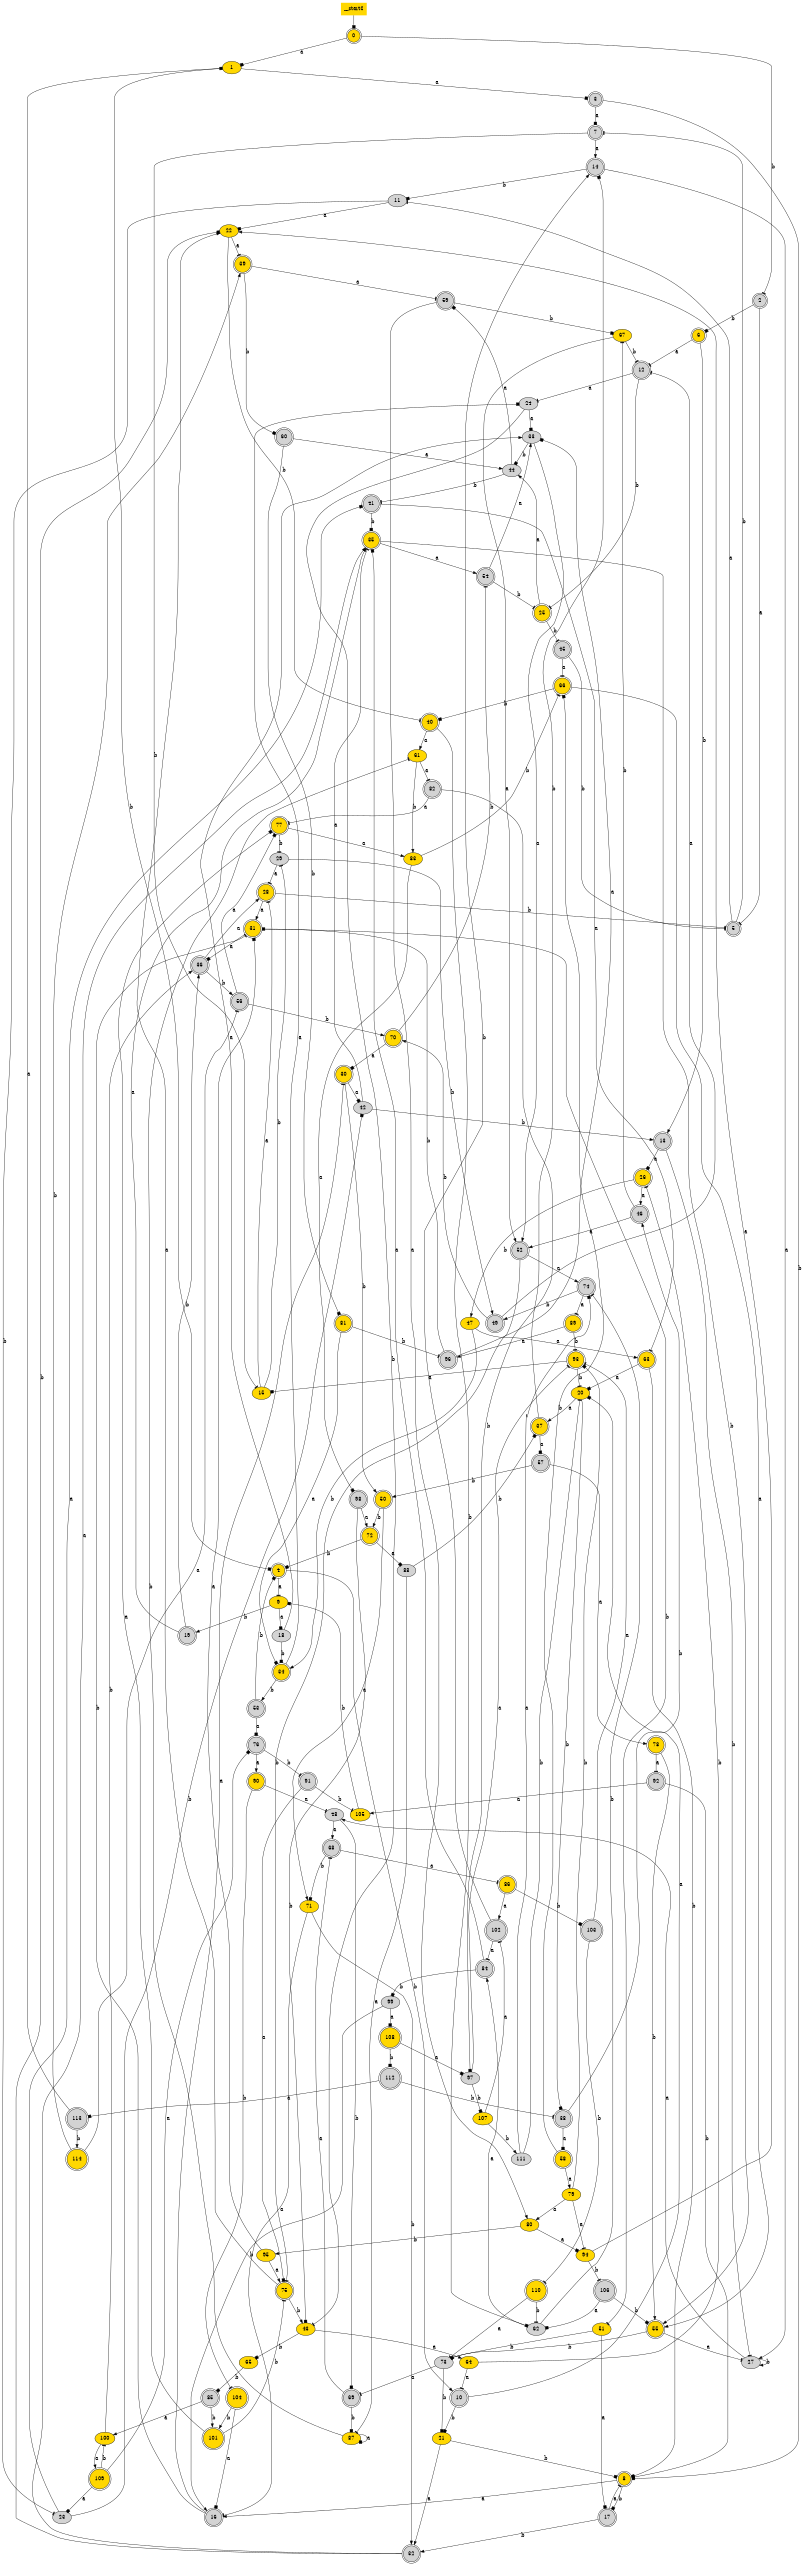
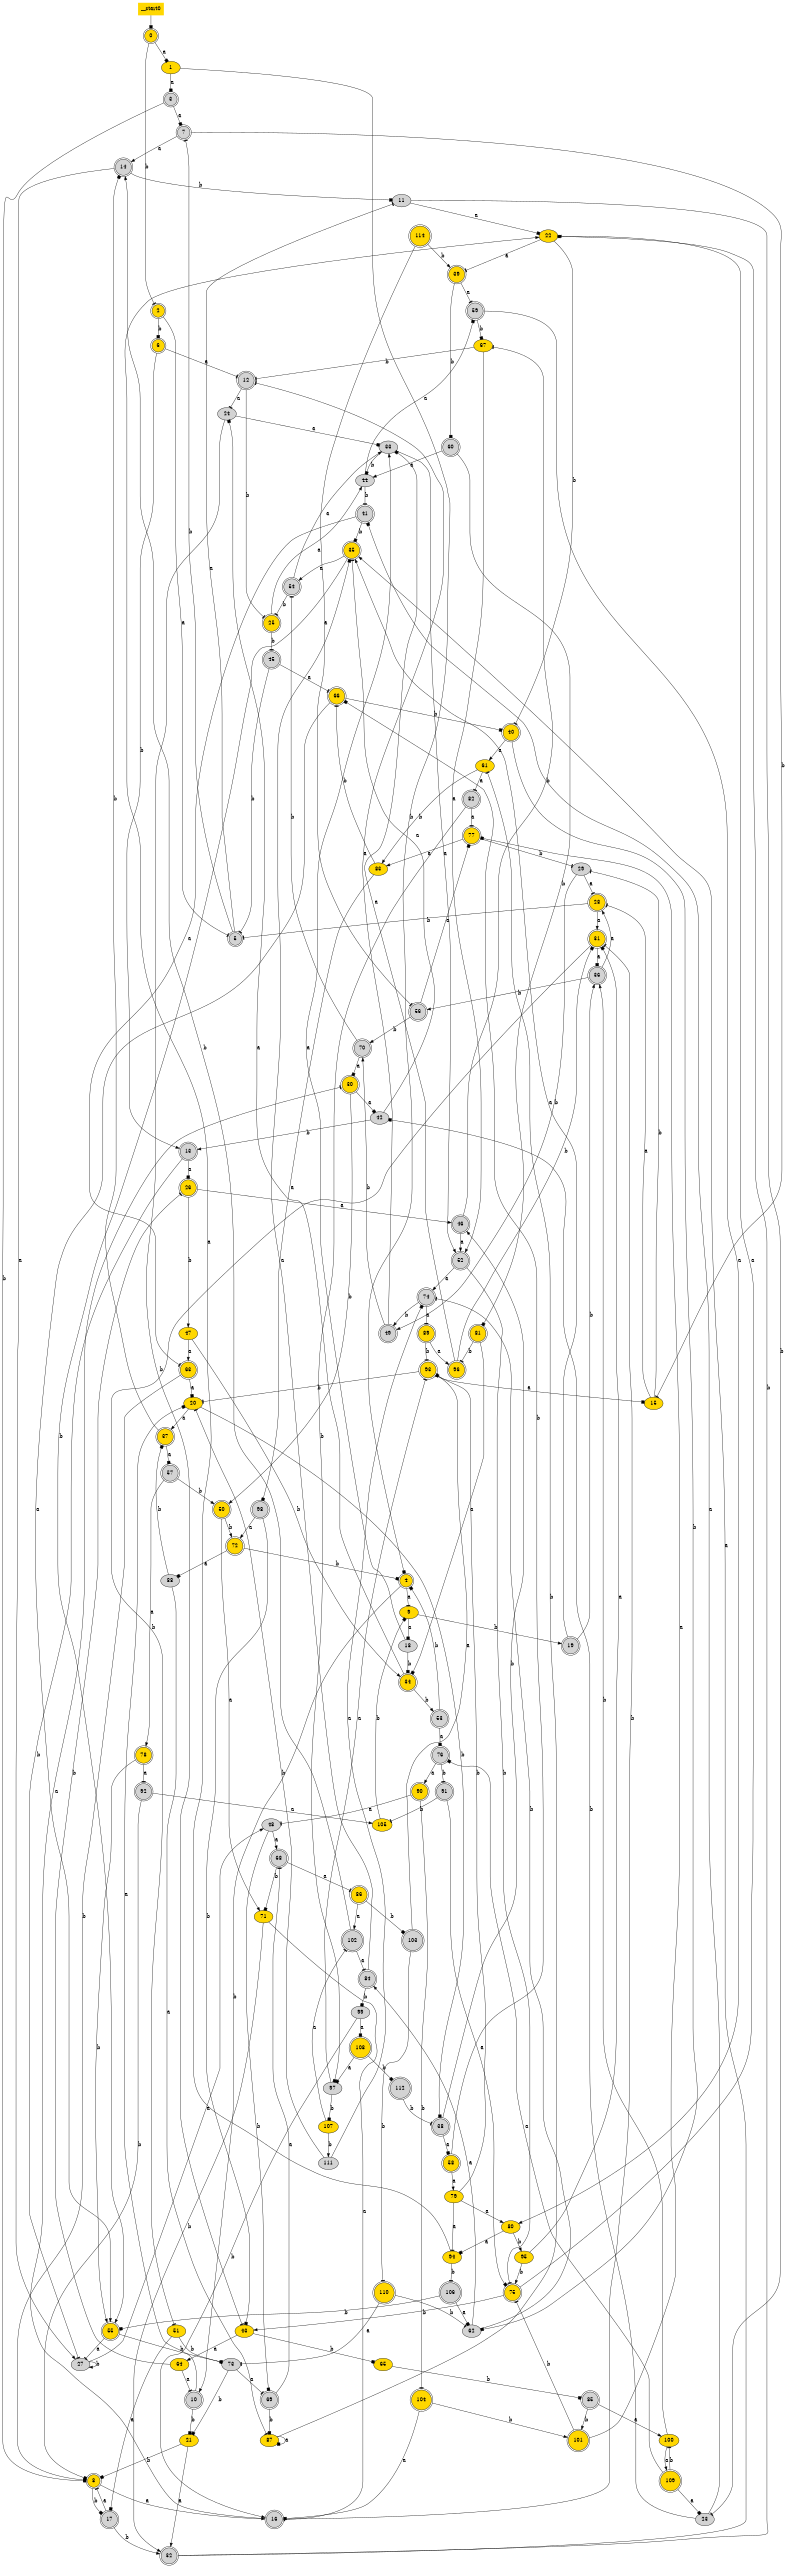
node "2": fillcolor lightgrey -> gold
node "70": fillcolor gold -> lightgrey
node "96": fillcolor lightgrey -> gold
node "113": removed
edge "95" -> "75": label "a" -> "b"
